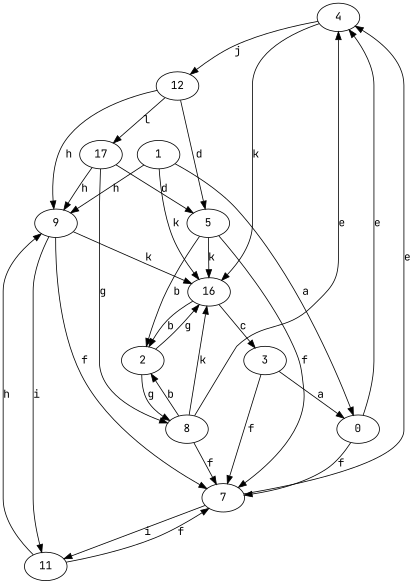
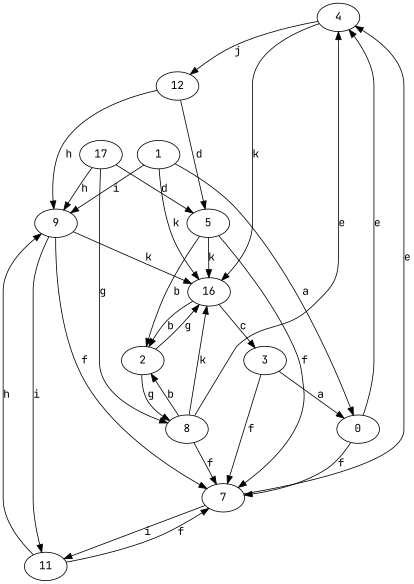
edge "12" -> "17": removed, label "l"
edge "1" -> "9": label "h" -> "i"
